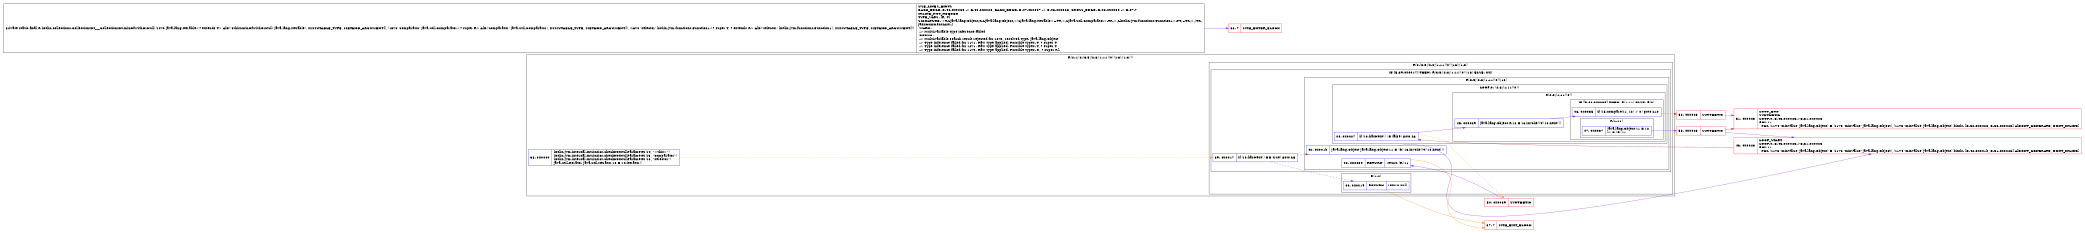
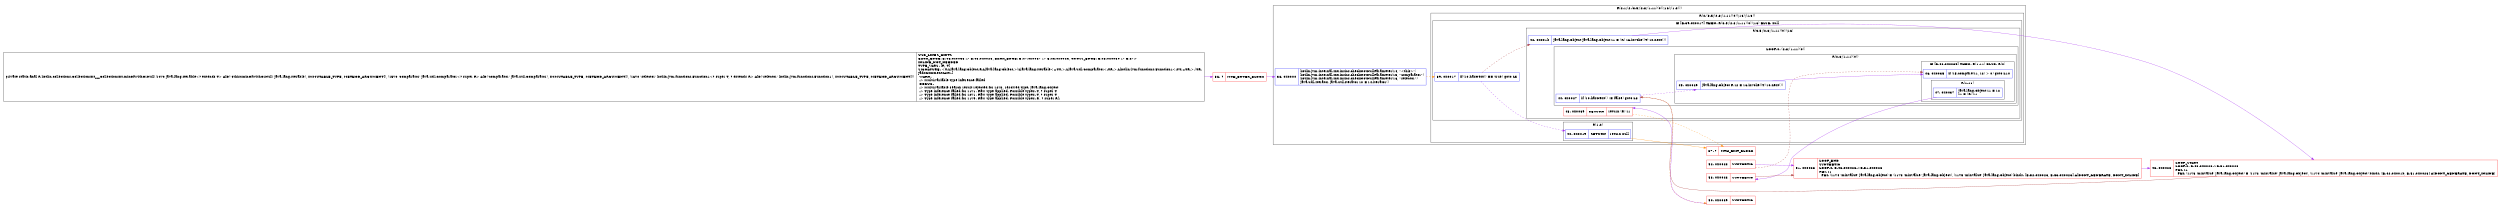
edge "36: ?" -> "38: 0x0000": added
edge "46: 0x0035" -> "52: 0x0023": reversed
edge "44: 0x0027" -> "45: 0x0029": style solid -> dashed
edge "53: 0x0023" -> "43: 0x0023": now "51: 0x0023" -> "43: 0x0023"
node "48: 0x0039": color blue -> red
edge "48: 0x0039" -> "37: ?": style solid -> dashed
